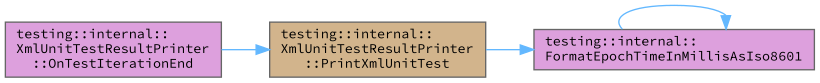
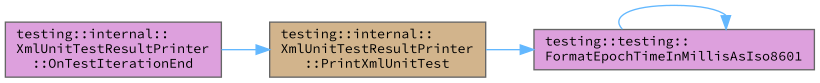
node "testing::internal:: FormatEpochTimeInMillisAsIso8601": label "testing::internal:: FormatEpochTimeInMillisAsIso8601" -> "testing::testing:: FormatEpochTimeInMillisAsIso8601"
